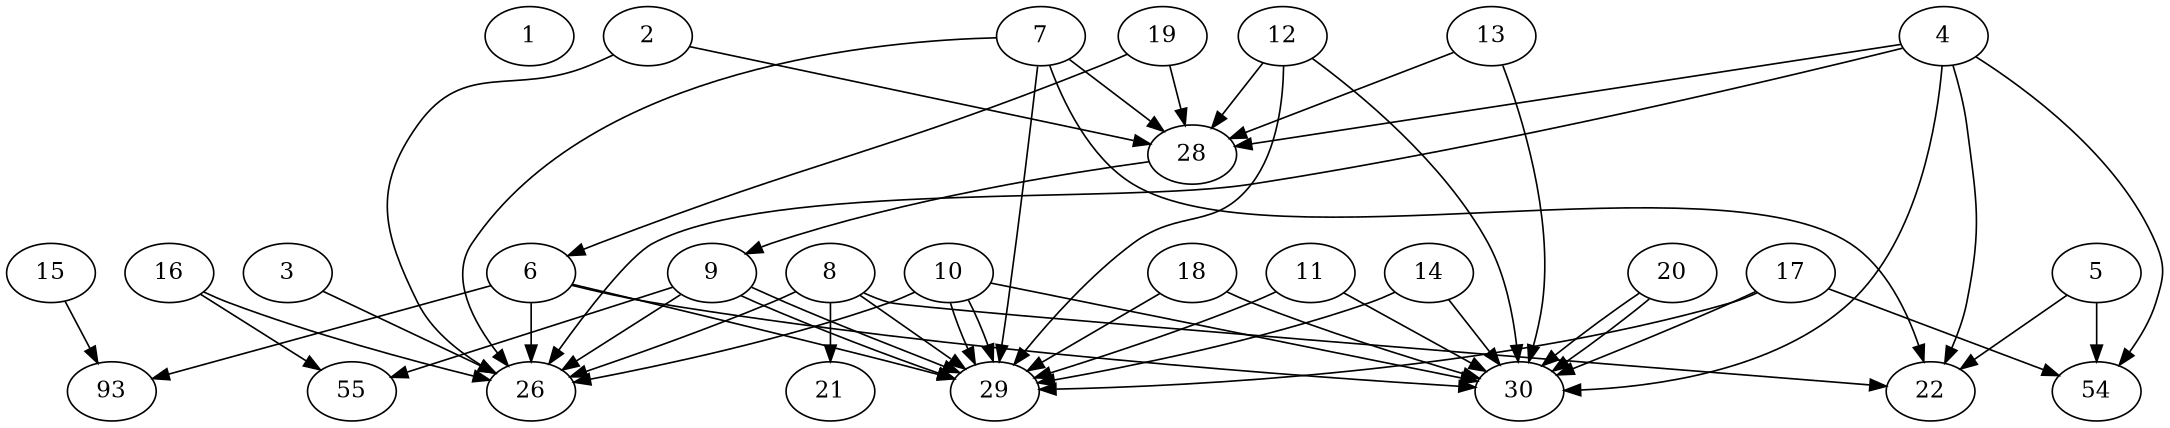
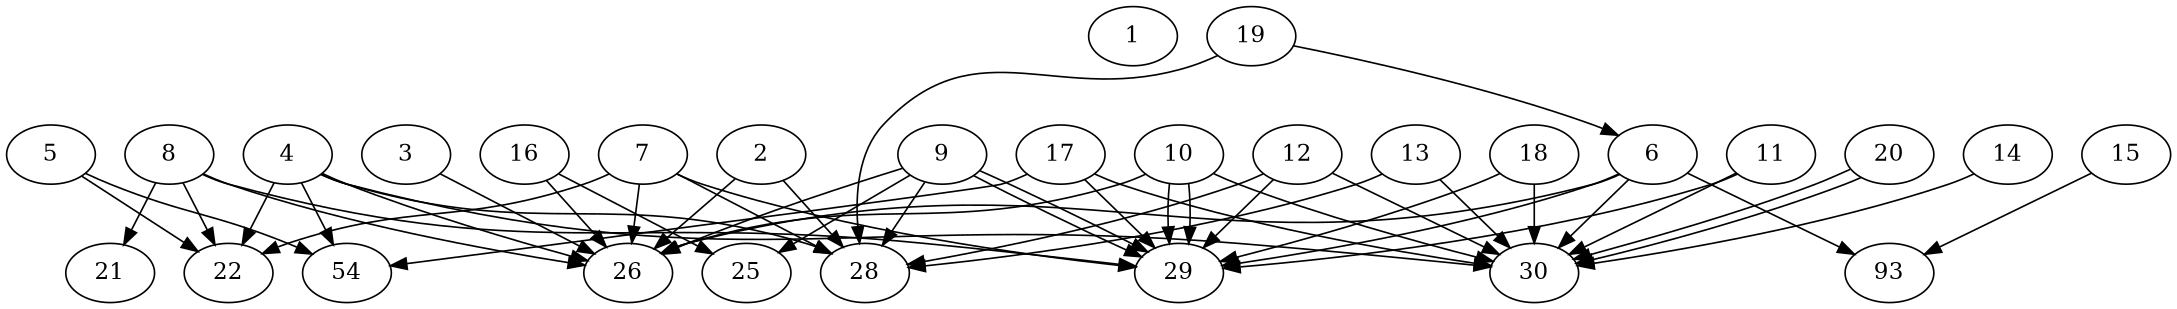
edge "28" -> "9": reversed
edge "14" -> "29": removed
node "55": label "55" -> "25"
